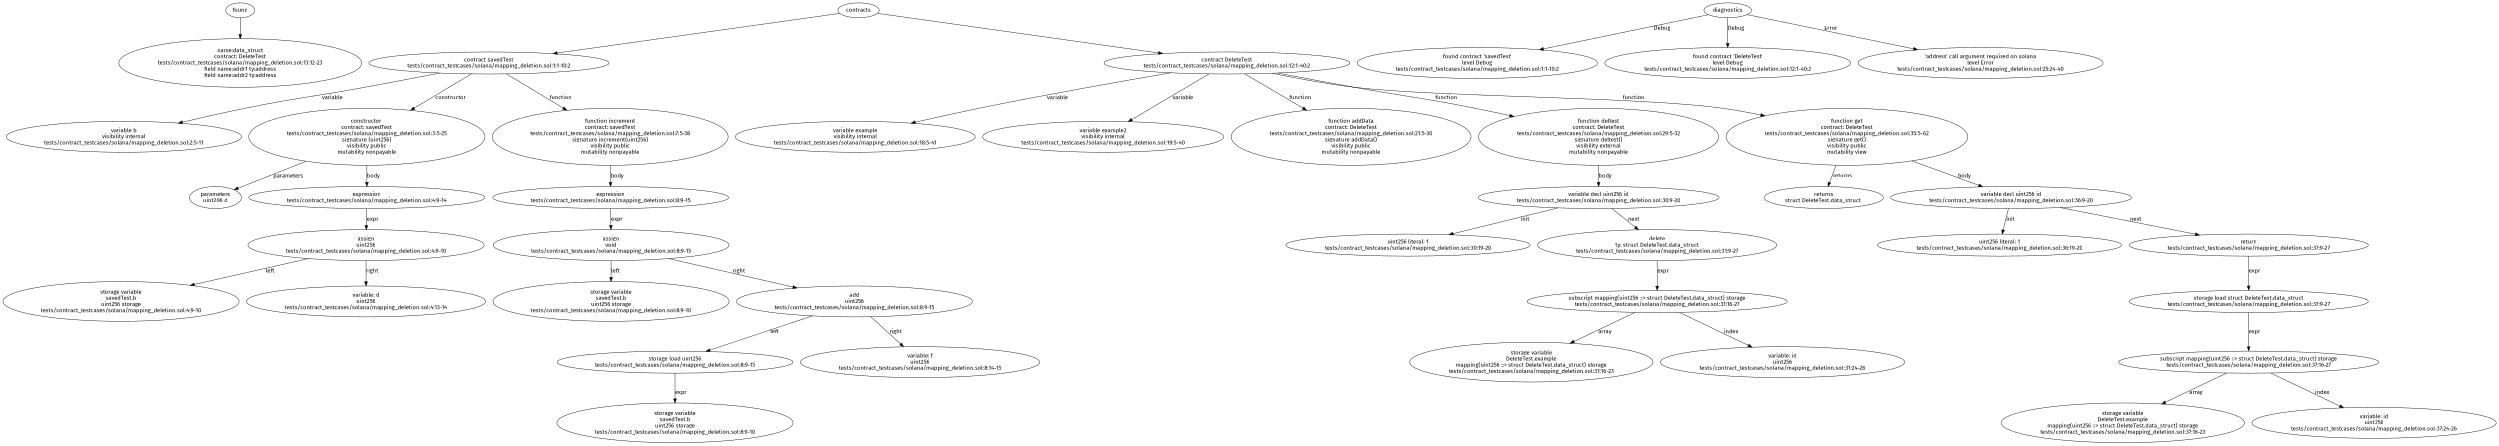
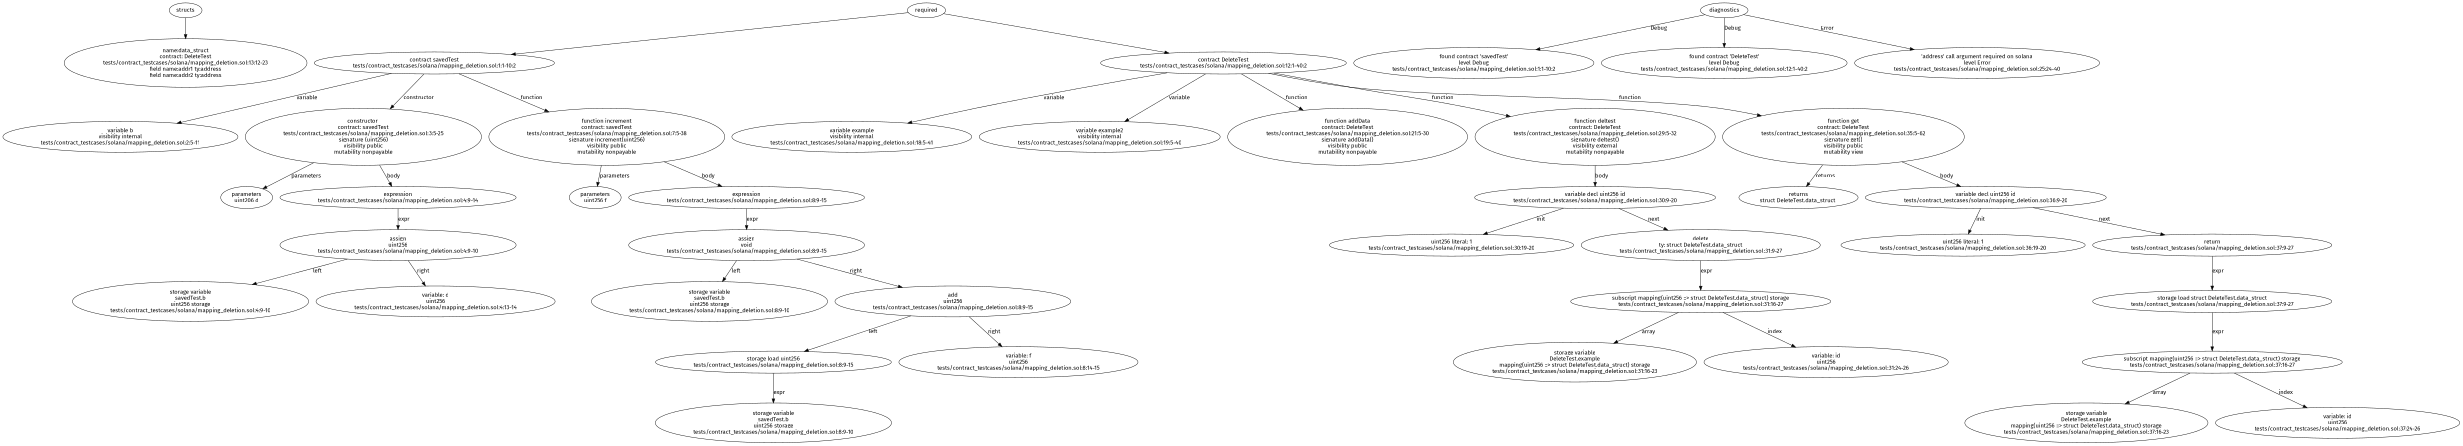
node "found": label "found" -> "structs"
node "contracts": label "contracts" -> "required"
node "parameters uint256 f": added
